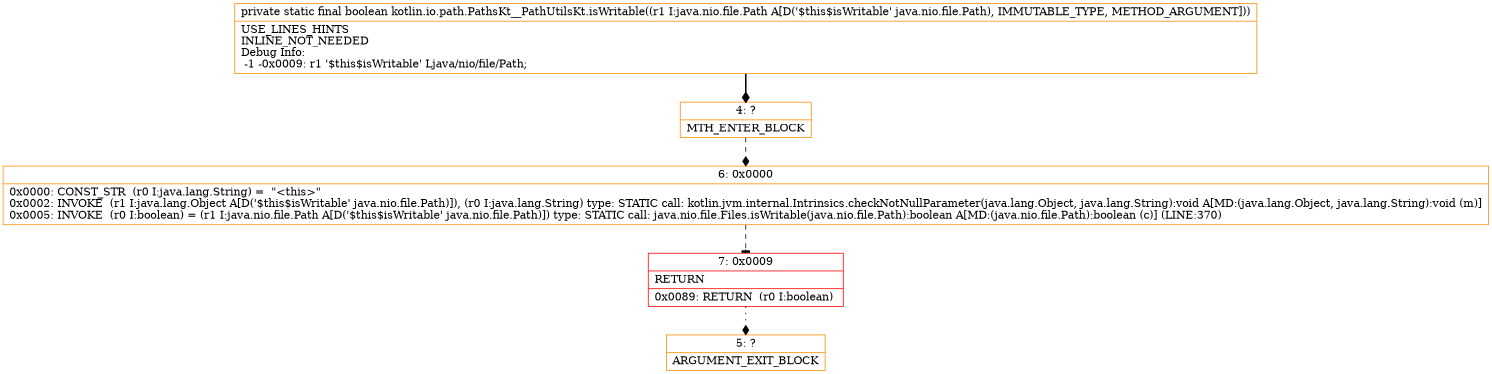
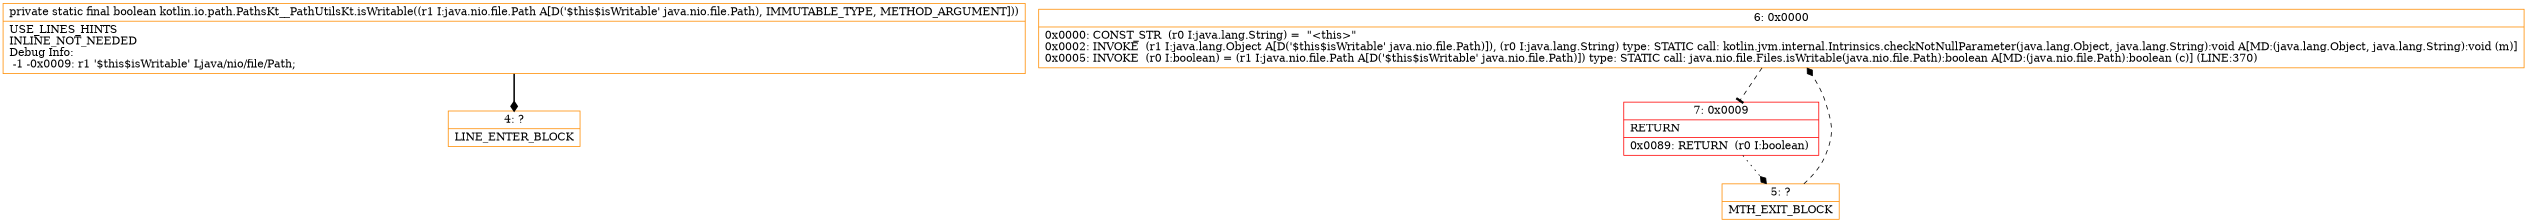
node "4: ?": text "MTH_ENTER_BLOCK" -> "LINE_ENTER_BLOCK"
edge "4: ?" -> "6: 0x0000": now "5: ?" -> "6: 0x0000"
node "5: ?": text "ARGUMENT_EXIT_BLOCK" -> "MTH_EXIT_BLOCK"
